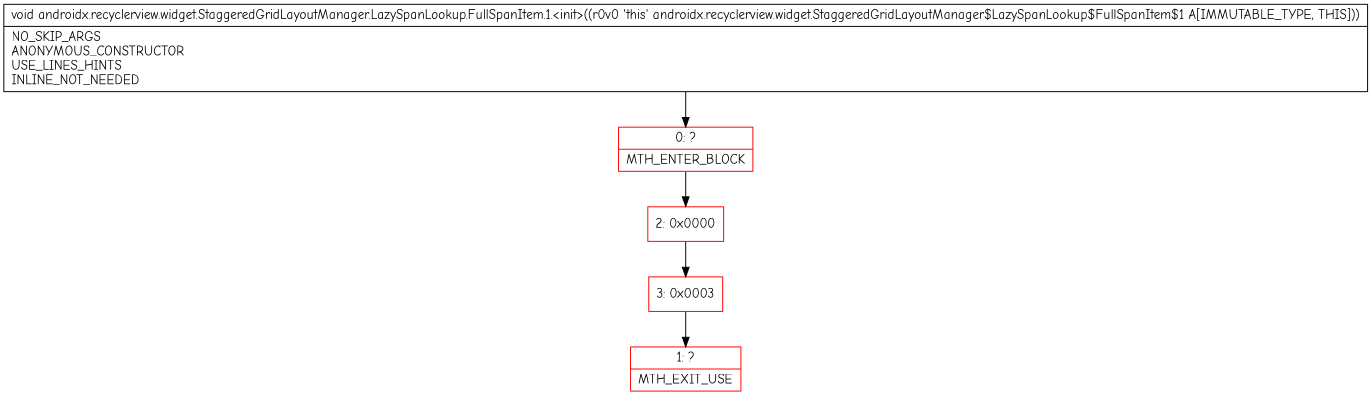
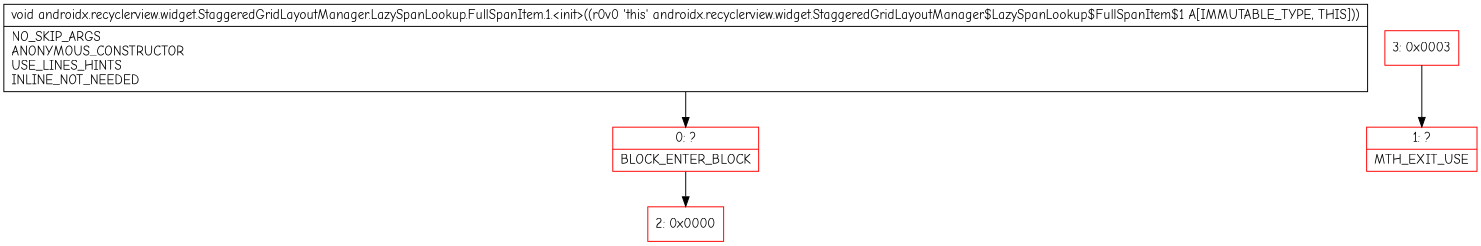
node "0: ?": text "MTH_ENTER_BLOCK" -> "BLOCK_ENTER_BLOCK"
edge "2: 0x0000" -> "3: 0x0003": removed
